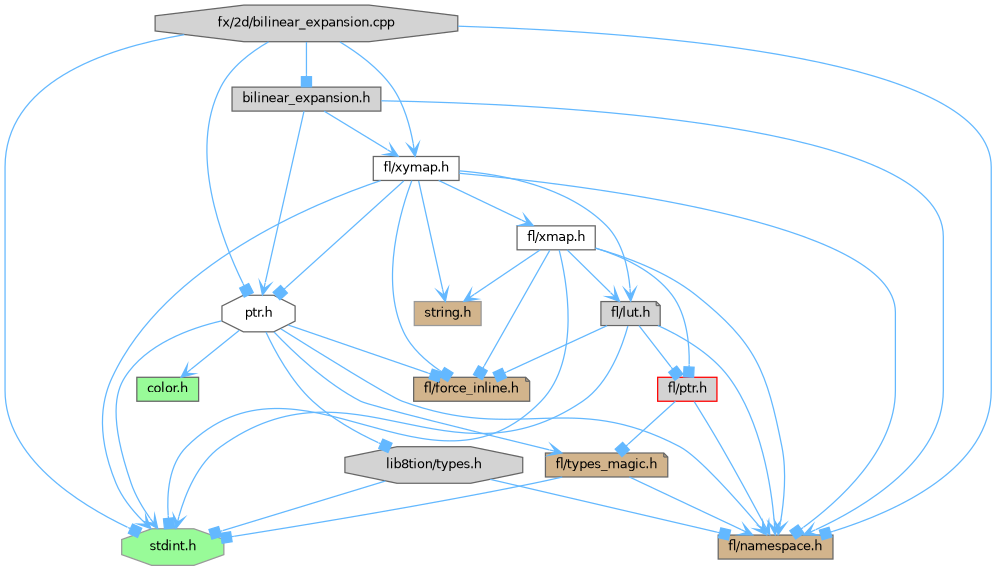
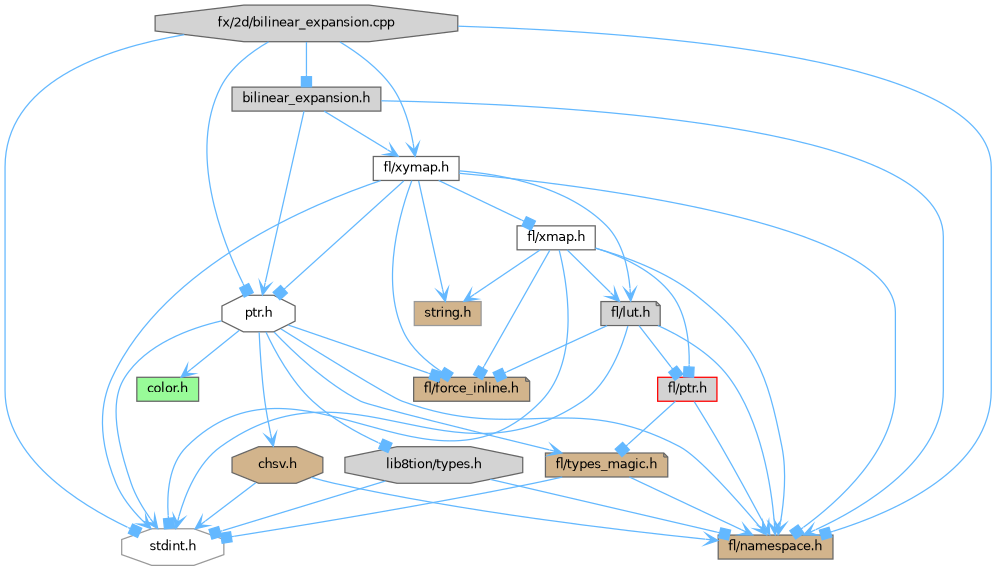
edge "fl/xymap.h" -> "fl/xmap.h": arrowhead vee -> box
node "chsv.h": added
node "stdint.h": fillcolor palegreen -> white
